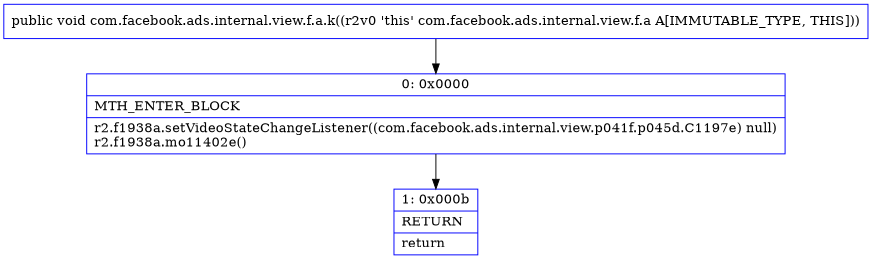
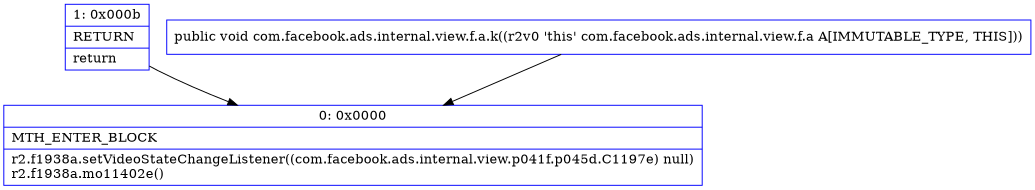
edge "0: 0x0000" -> "1: 0x000b": reversed
